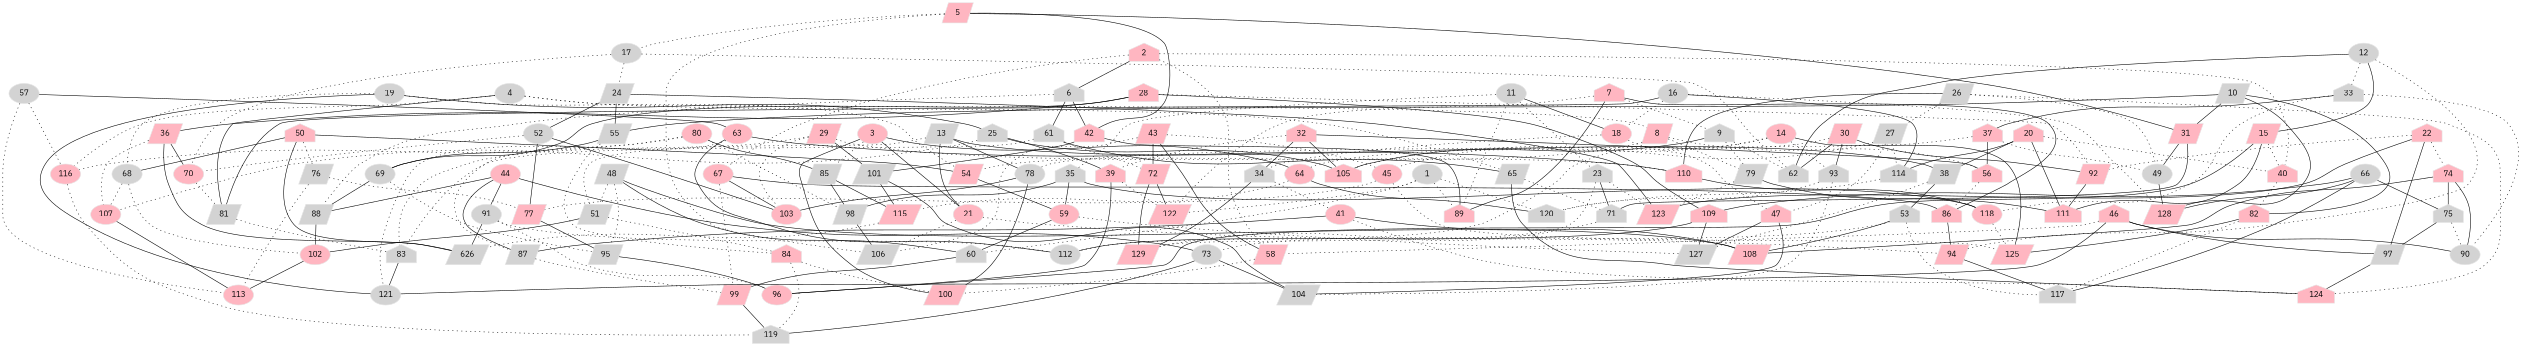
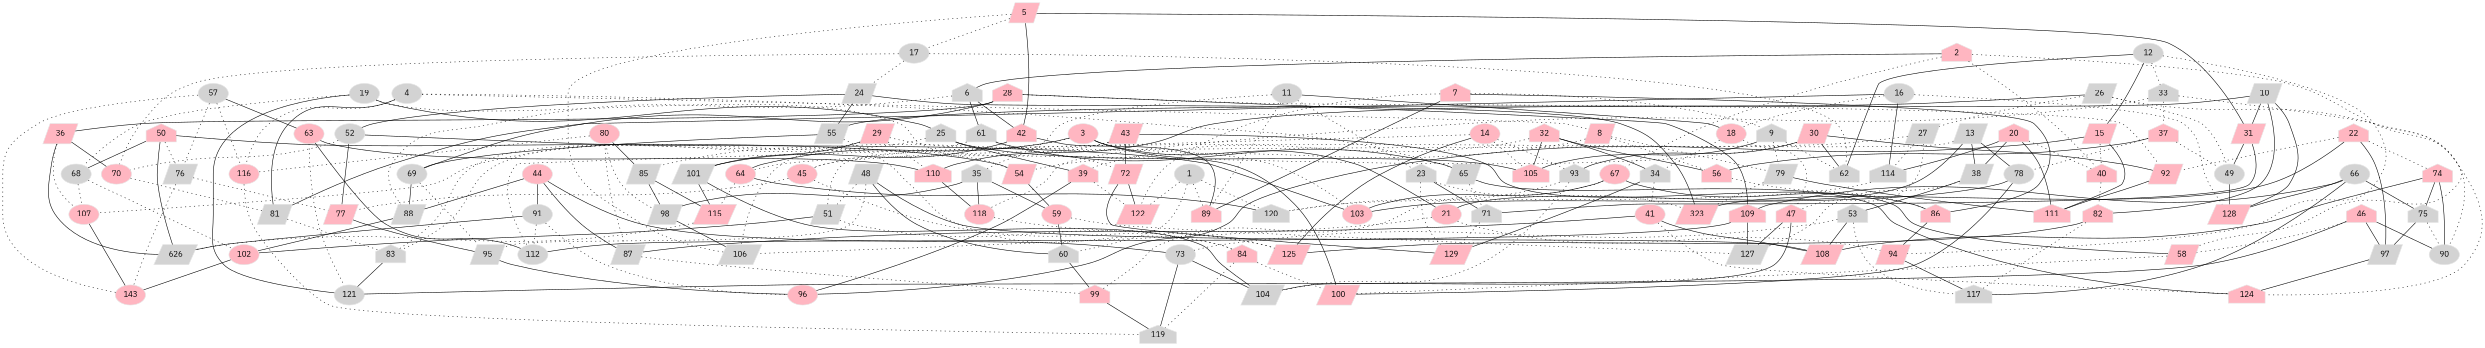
edge "33" -- "37": style solid -> dotted
edge "57" -- "76": added
node "123": label "123" -> "323"
node "113": label "113" -> "143"
node "99": shape parallelogram -> house
